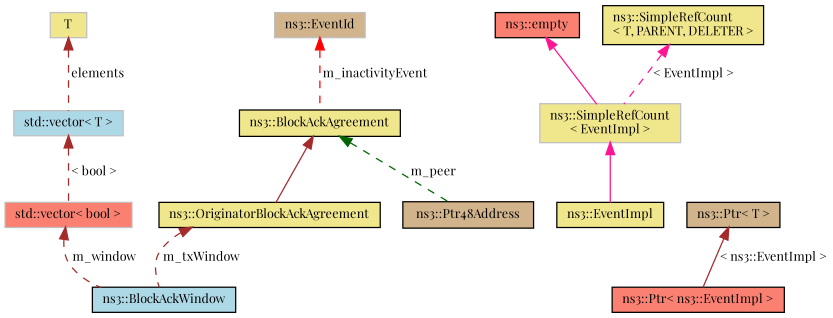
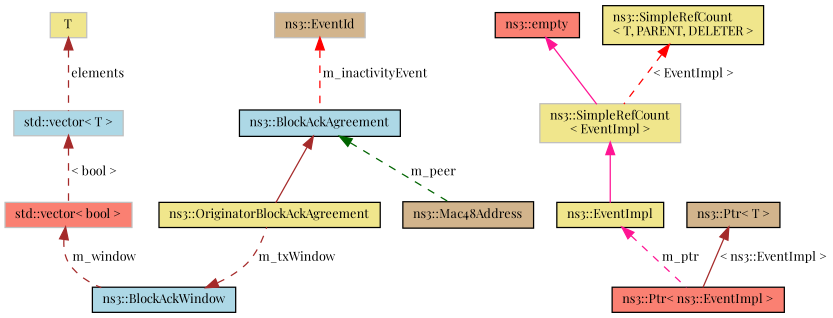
edge "ns3::SimpleRefCount < EventImpl >" -> "ns3::SimpleRefCount < T, PARENT, DELETER >": color deeppink -> red
node "ns3::BlockAckAgreement": fillcolor khaki -> lightblue
node "ns3::Ptr48Address": label "ns3::Ptr48Address" -> "ns3::Mac48Address"
edge "ns3::BlockAckWindow" -> "ns3::OriginatorBlockAckAgreement": reversed
edge "ns3::Ptr< ns3::EventImpl >" -> "ns3::EventImpl": added, label "m_ptr"
